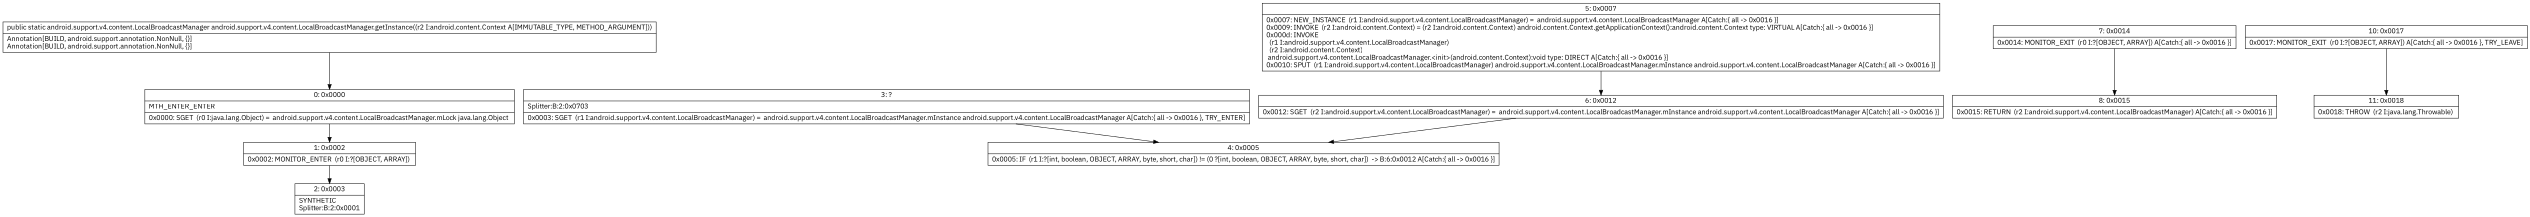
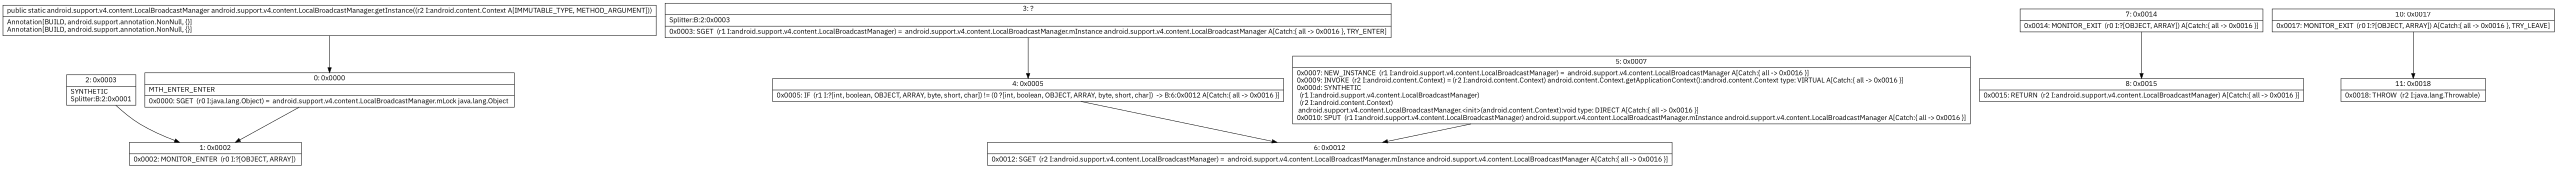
node "5: 0x0007": text "0x000d: INVOKE" -> "0x000d: SYNTHETIC"
node "3: ?": text "Splitter:B:2:0x0703" -> "Splitter:B:2:0x0003"
edge "6: 0x0012" -> "4: 0x0005": reversed
edge "1: 0x0002" -> "2: 0x0003": reversed
